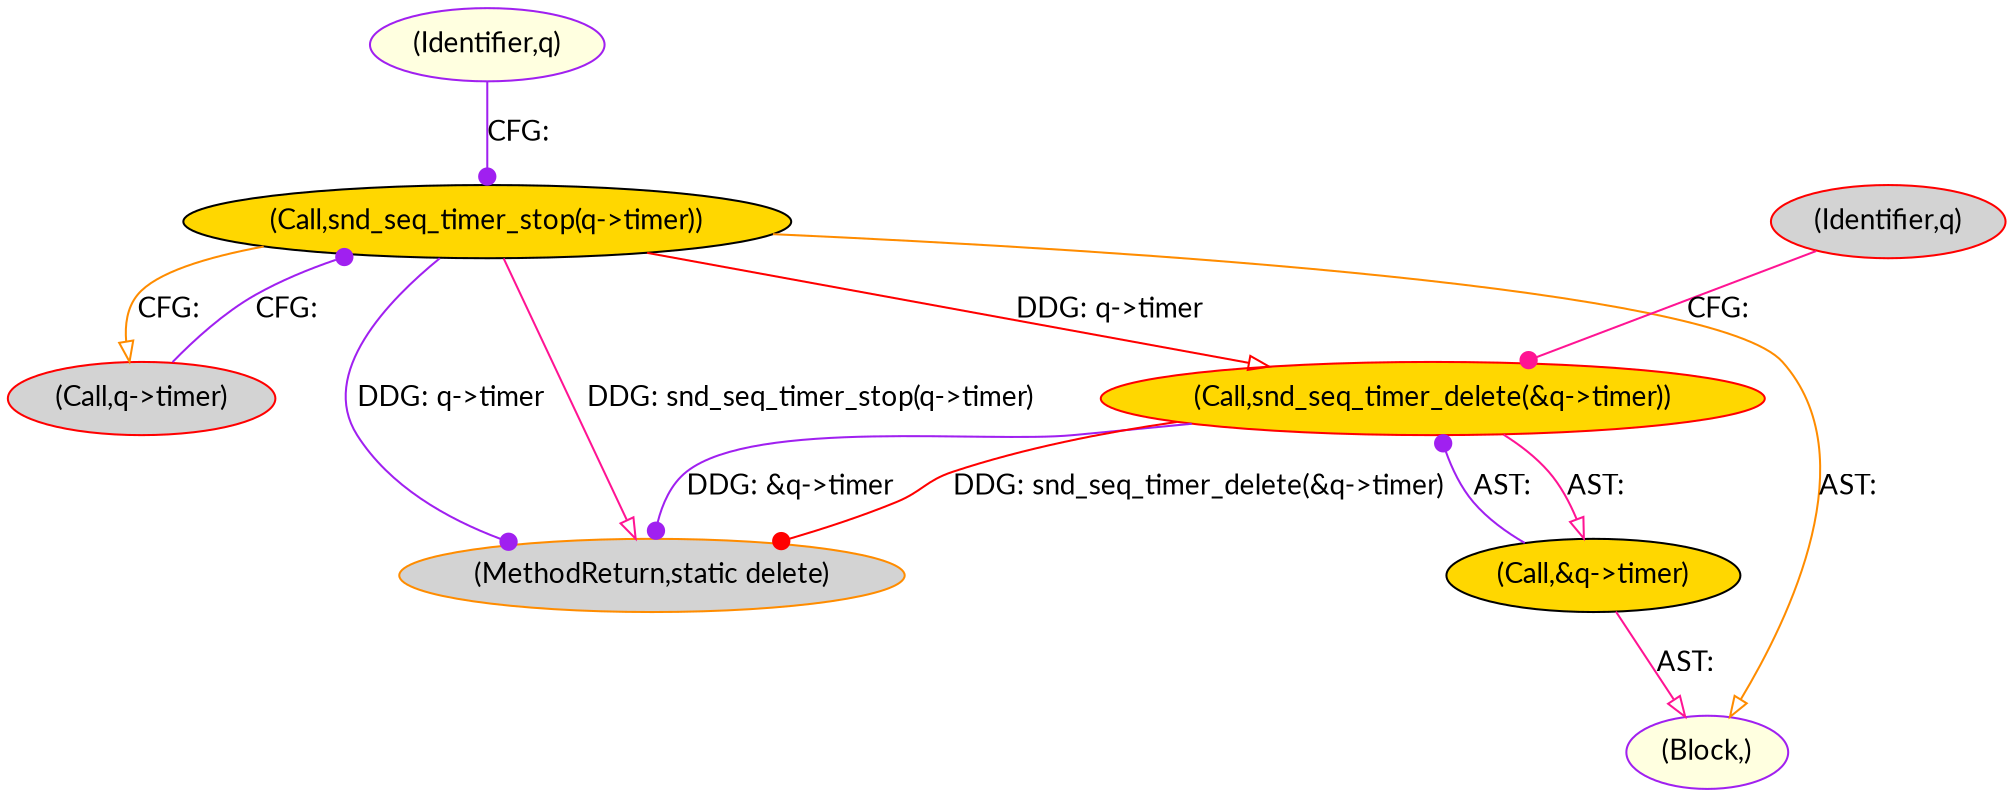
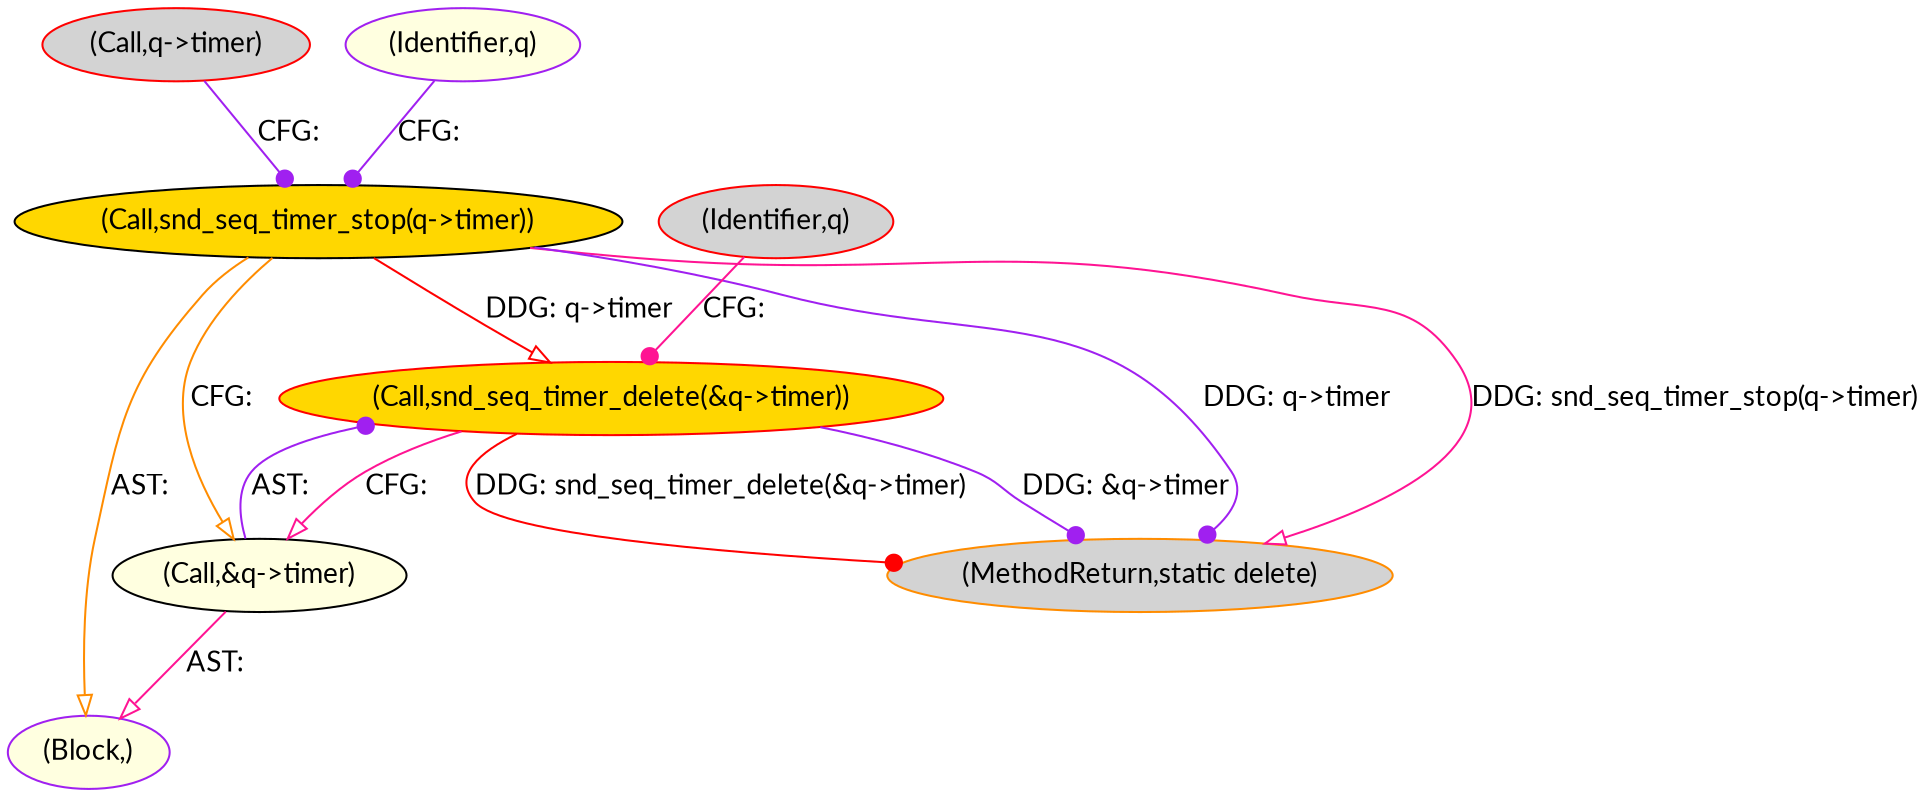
edge "(Call,snd_seq_timer_stop(q->timer))" -> "(Call,q->timer)": now "(Call,snd_seq_timer_stop(q->timer))" -> "(Call,&q->timer)"
edge "(Call,snd_seq_timer_delete(&q->timer))" -> "(Call,&q->timer)": label "AST: " -> "CFG: "
node "(Call,&q->timer)": fillcolor gold -> lightyellow
